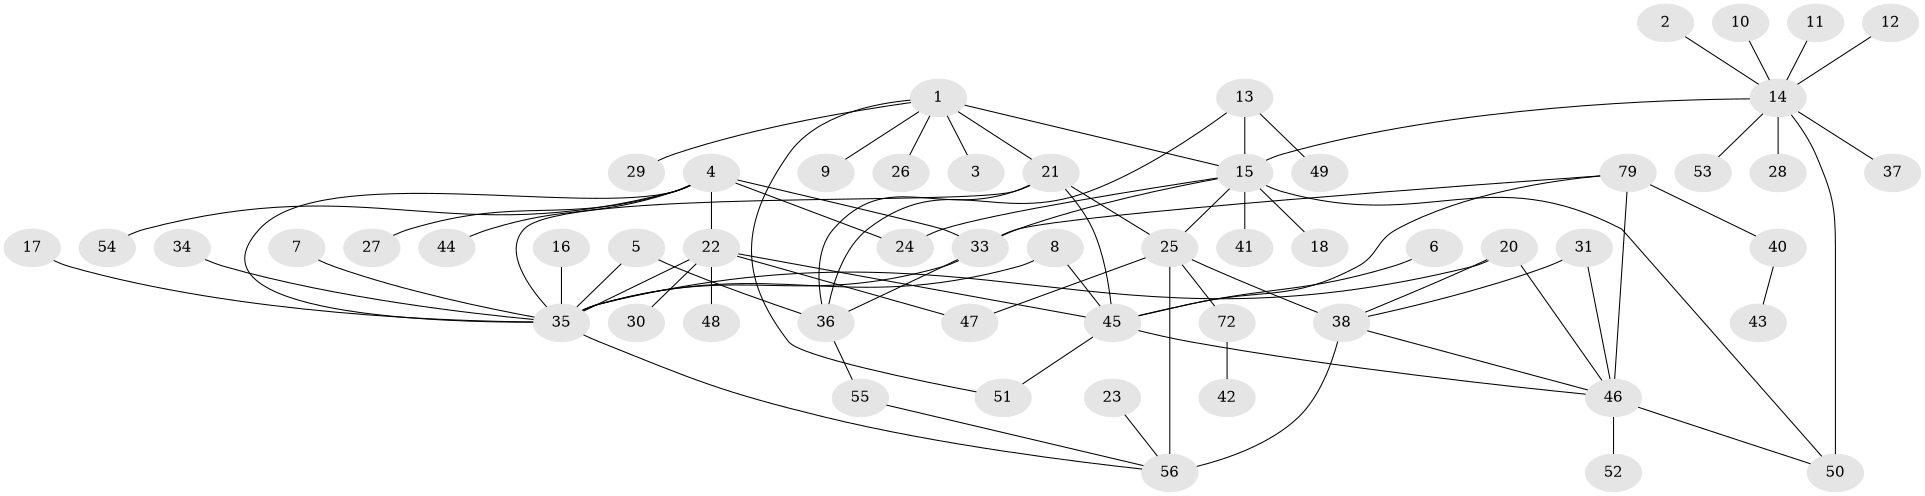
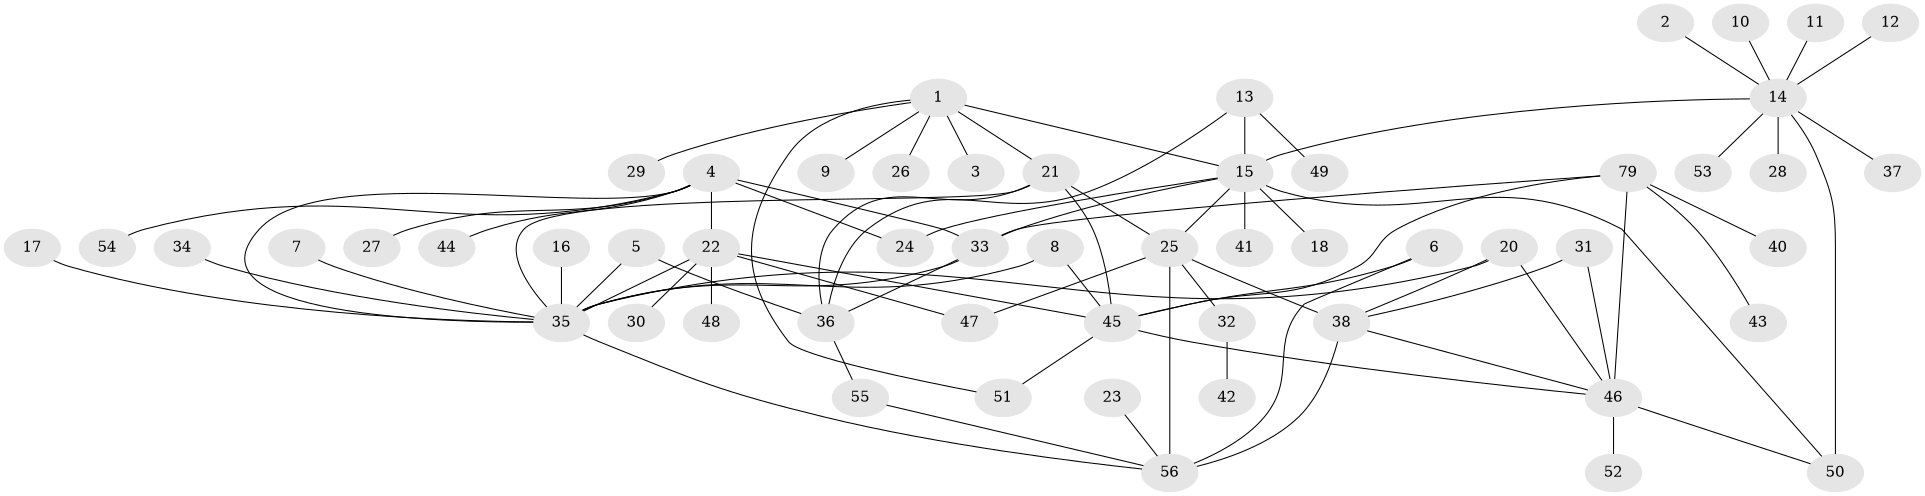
edge "40" -- "43": now "79" -- "43"
node "72": label "72" -> "32"
edge "6" -- "56": added
